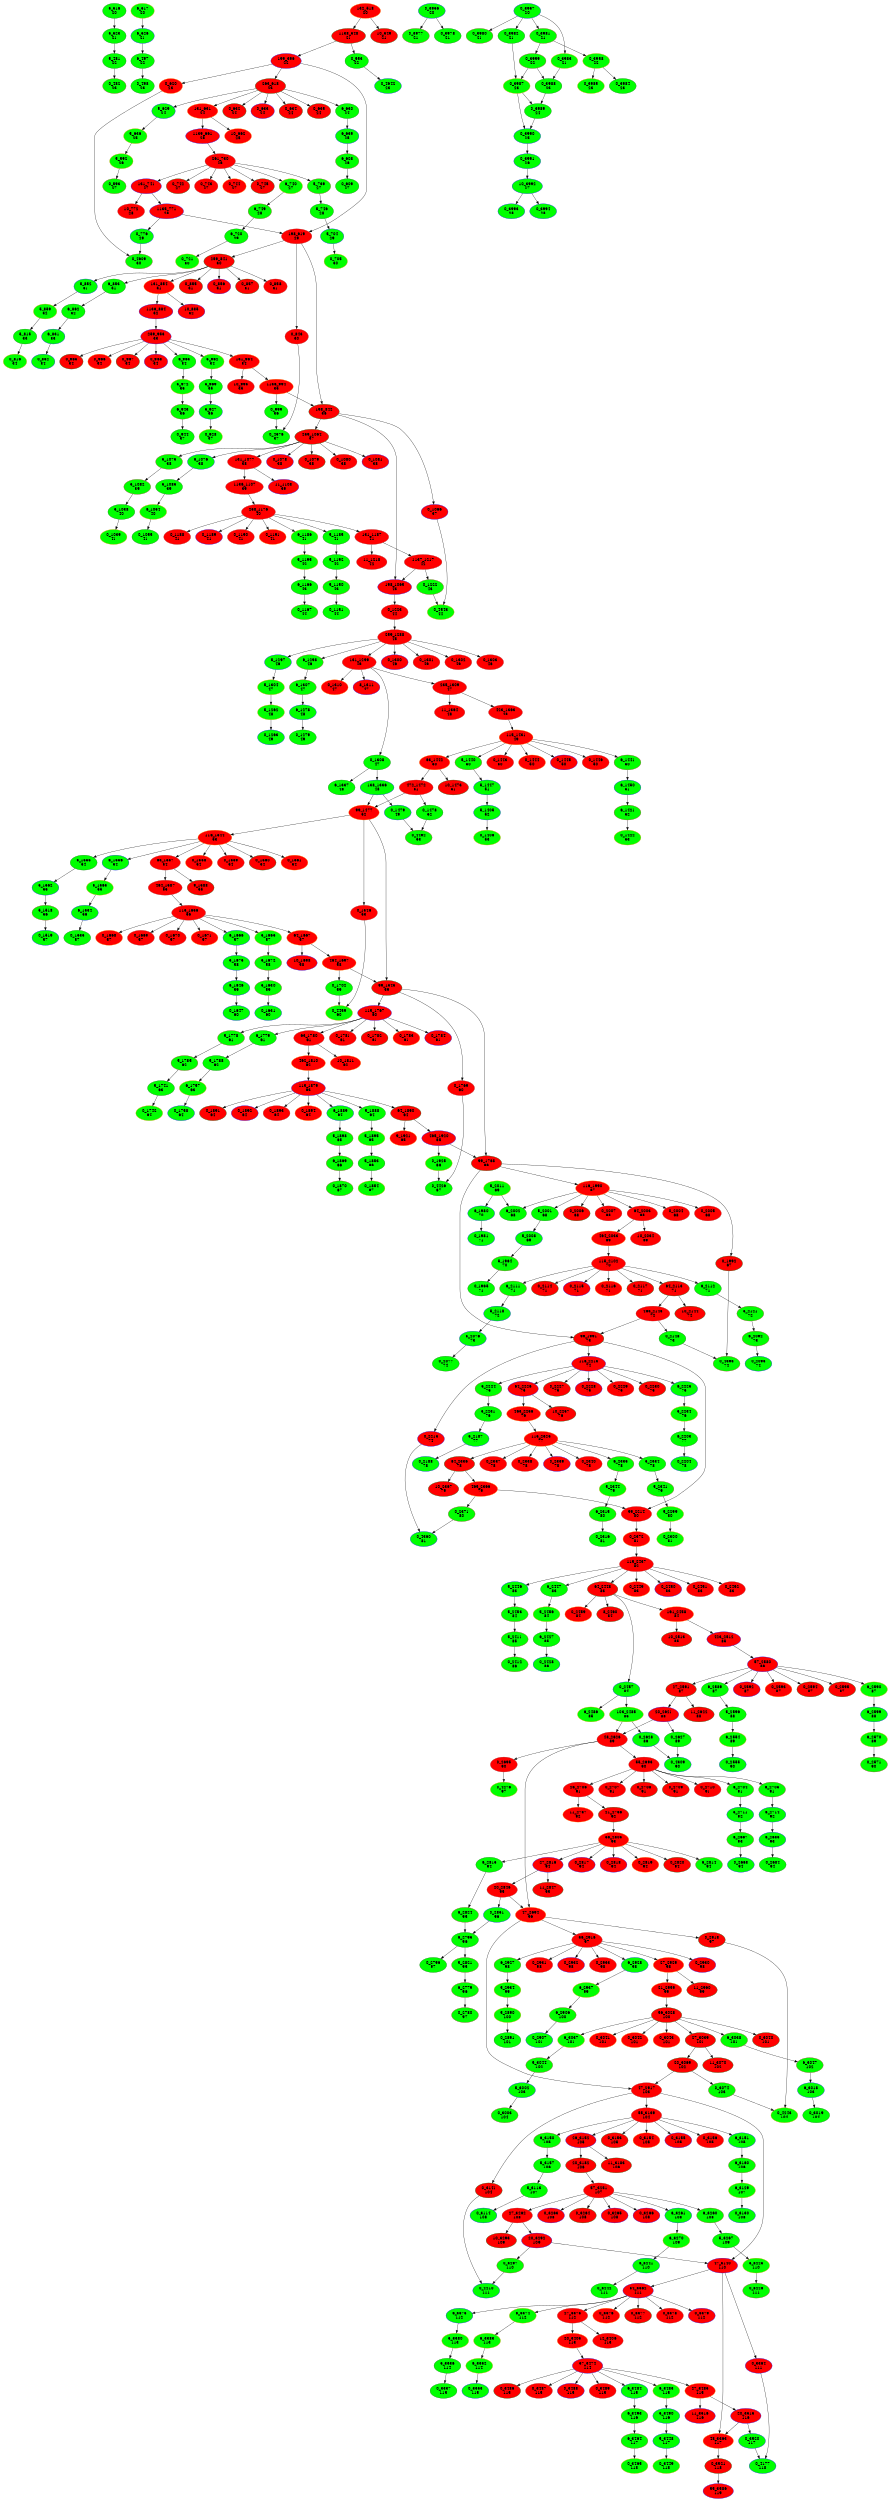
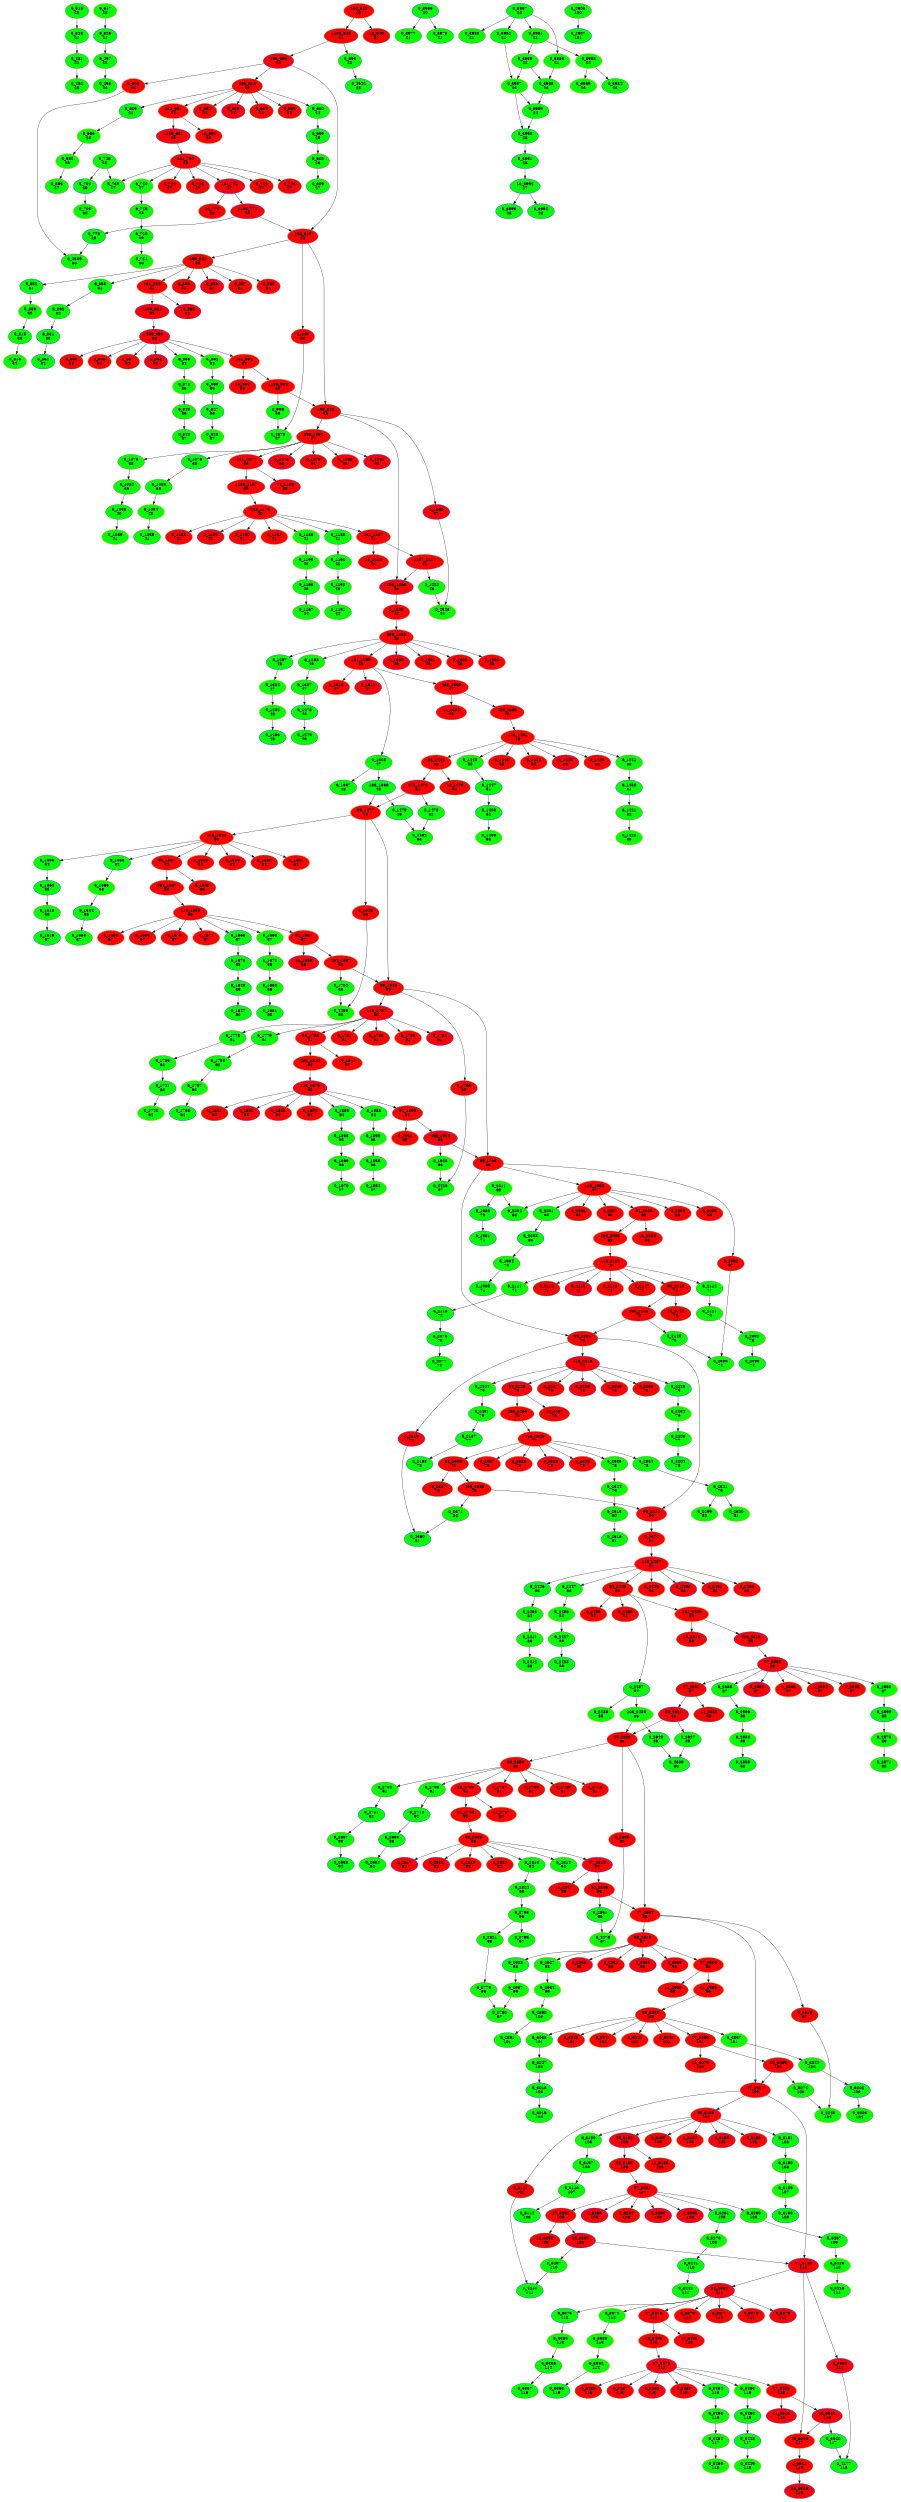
edge "5_739 27" -> "5_746 28": reversed
edge "5_2299 80" -> "0_2300 81": now "5_2341 79" -> "0_2300 81"
edge "0_2851 96" -> "6_2795 96": now "0_2851 96" -> "0_4276 97"
edge "6_2937 99" -> "6_2906 100": now "6_2937 99" -> "0_2780 97"
